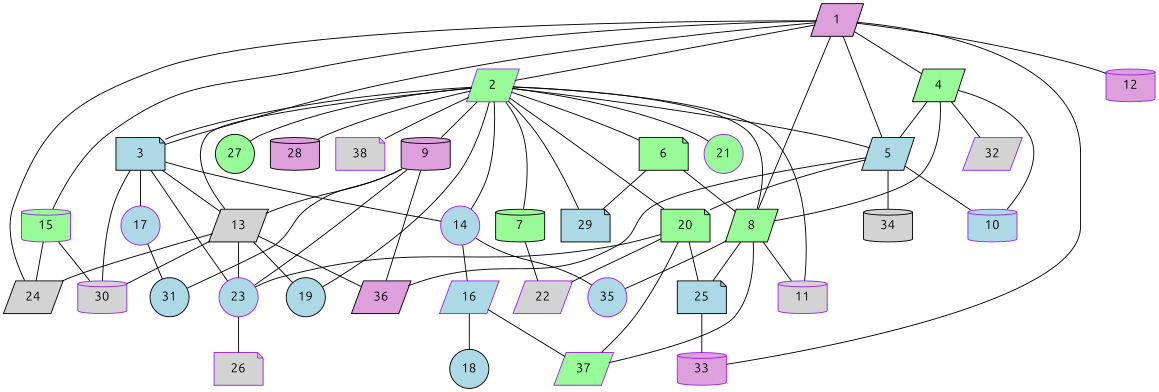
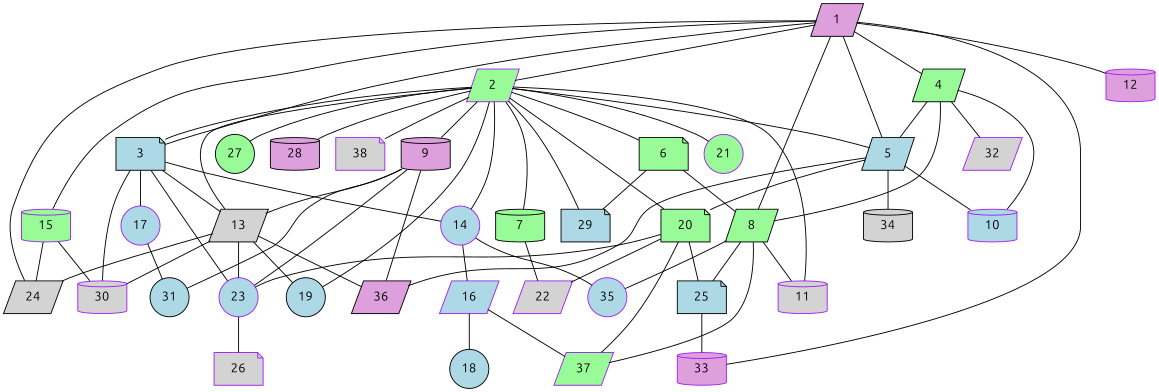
edge "2" -- "8": removed
